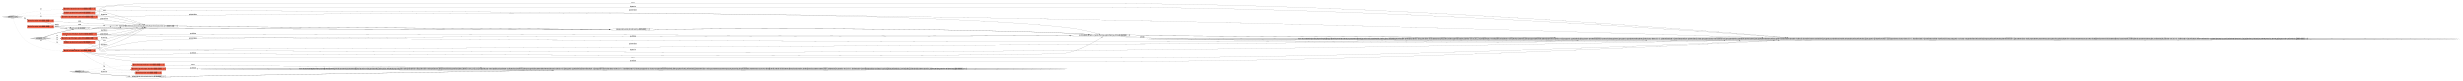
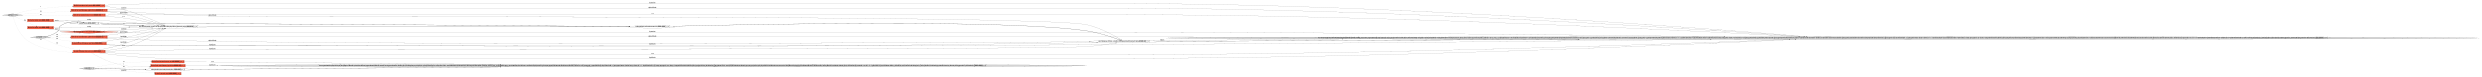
edge "@NotNull DBCSession session@@@2@@@['1', '0', '0']" -> "useUpsert(session)@@@3@@@['1', '1', '0']": now "@NotNull DBCSession session@@@2@@@['1', '0', '0']" -> "@Nullable DBDDataReceiver keysReceiver@@@2@@@['0', '1', '0']"
node "@Nullable DBDDataReceiver keysReceiver@@@2@@@['0', '1', '0']": shape box -> diamond
